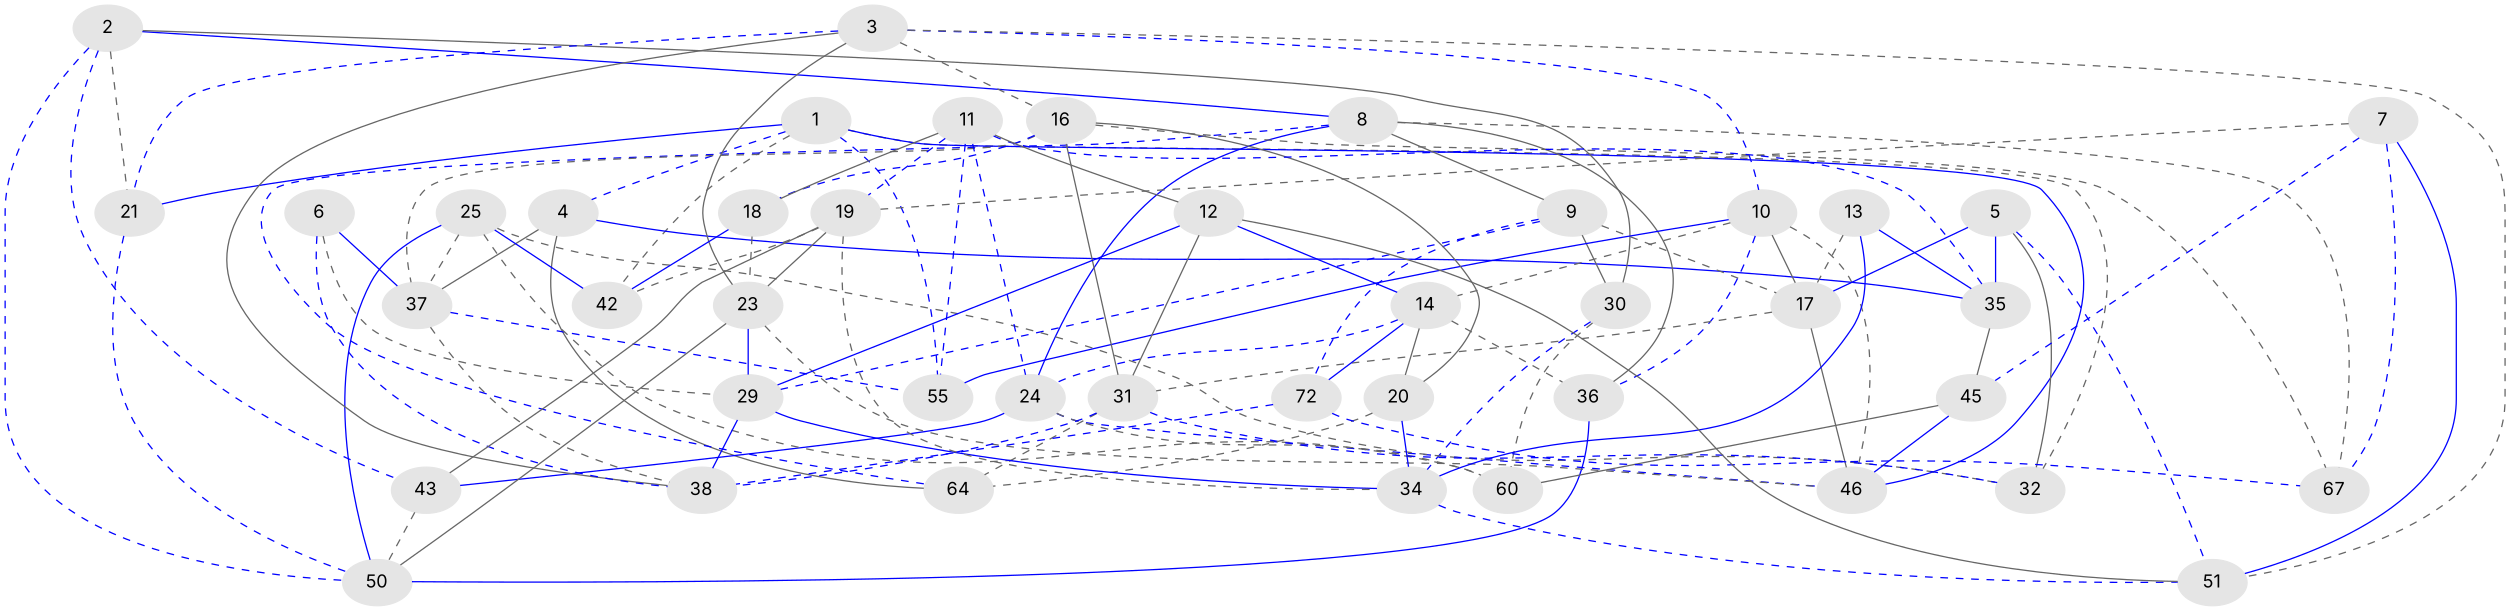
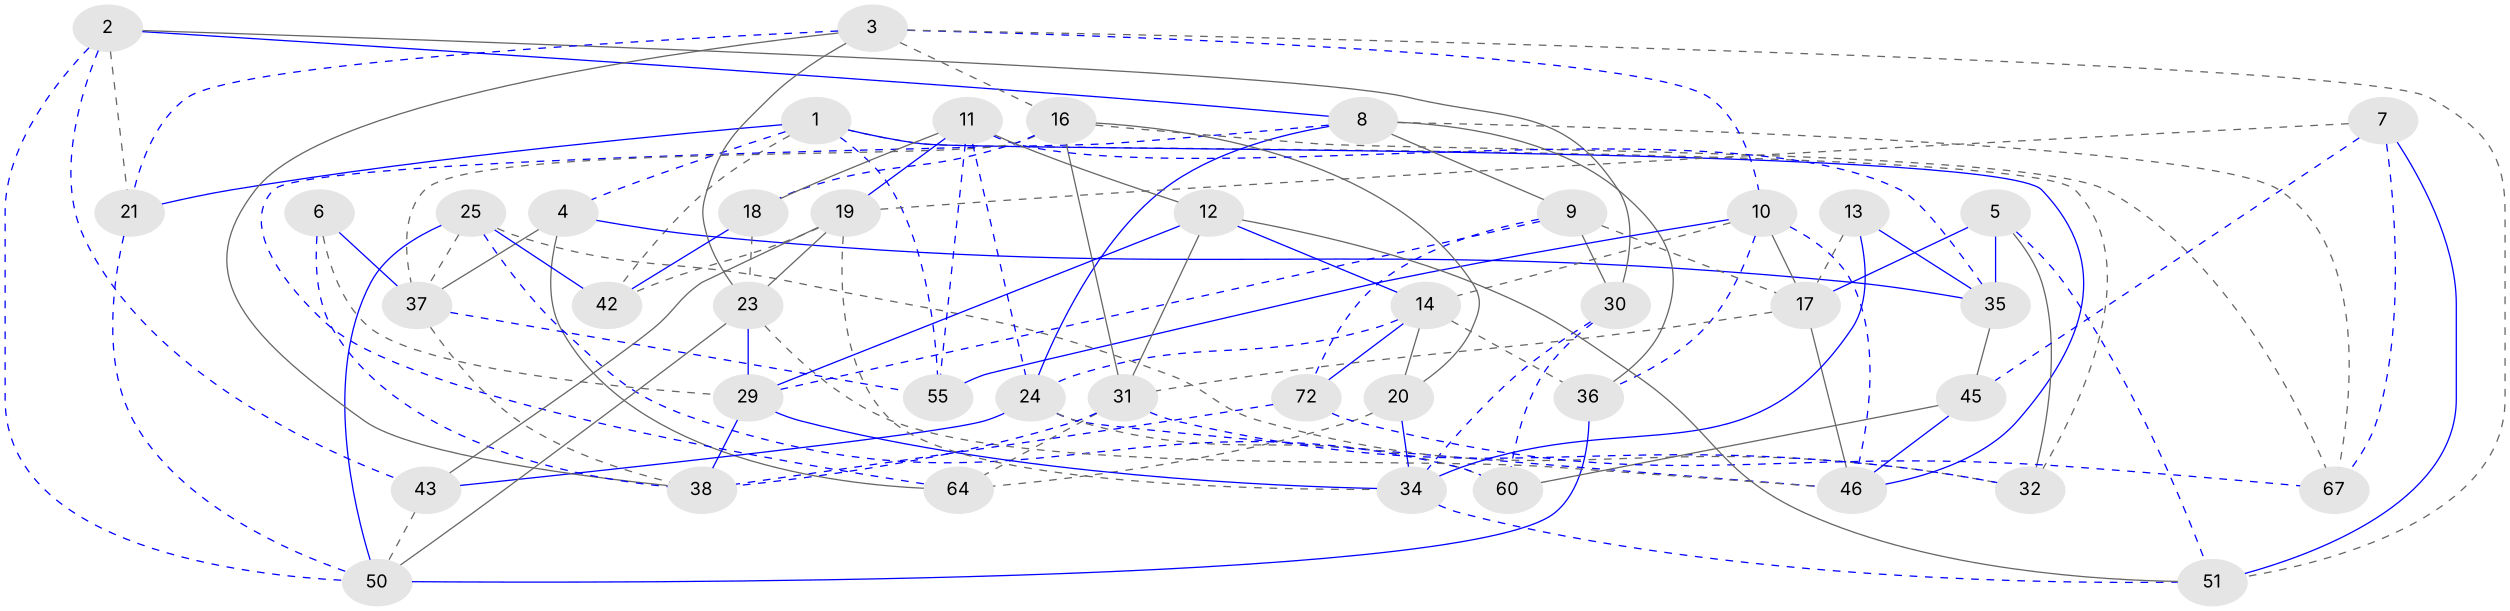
edge "11" -- "19": style dashed -> solid
edge "10" -- "46": color gray40 -> blue
edge "30" -- "60": color gray40 -> blue
edge "25" -- "60": color gray40 -> blue
